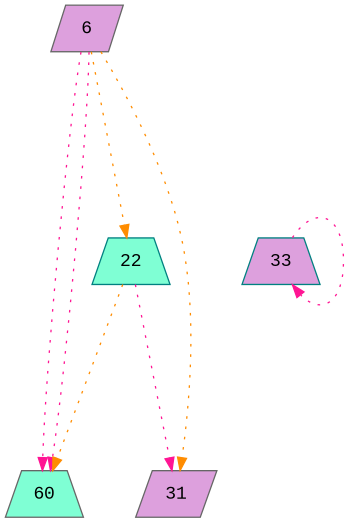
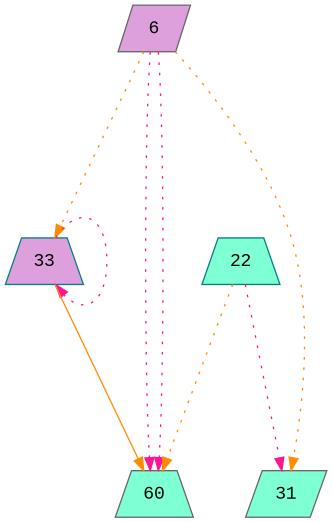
edge "6" -> "22": now "6" -> "33"
edge "33" -> "60": added
node "31": fillcolor plum -> aquamarine
